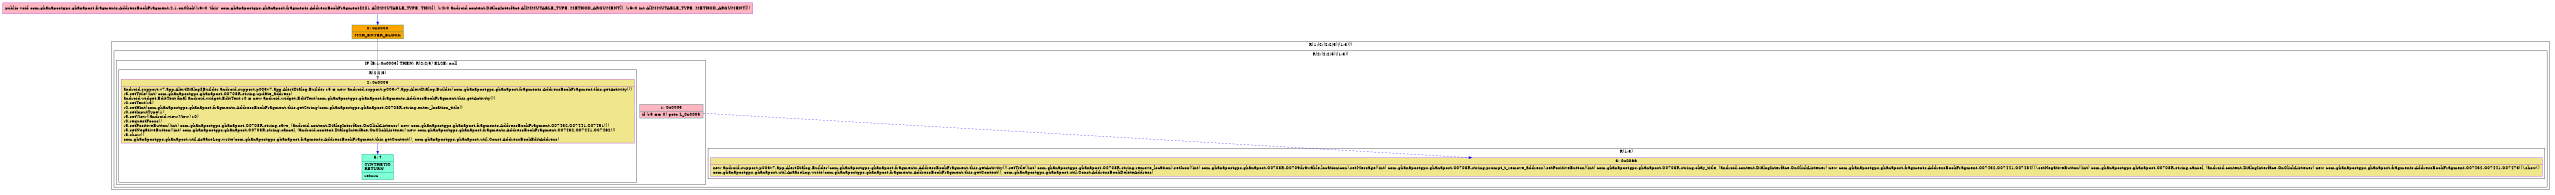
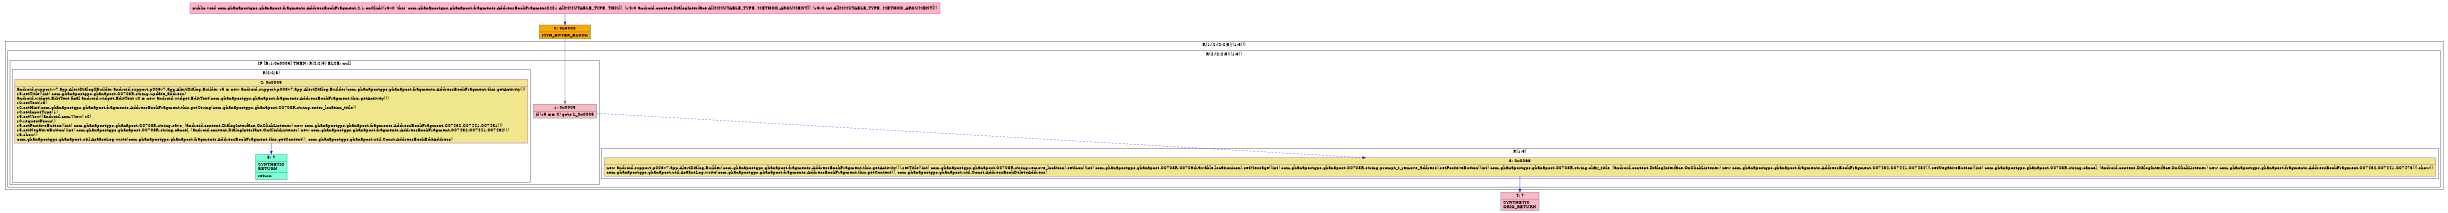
edge "0: 0x0000" -> "2: 0x0005": now "0: 0x0000" -> "1: 0x0003"
node "2: 0x0005": text "r5.setView((android.view.View) r0)" -> "r5.setView((android.com.View) r0)"
node "4: ?": added
